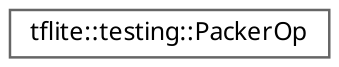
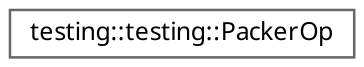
node "tflite::testing::PackerOp": label "tflite::testing::PackerOp" -> "testing::testing::PackerOp"
